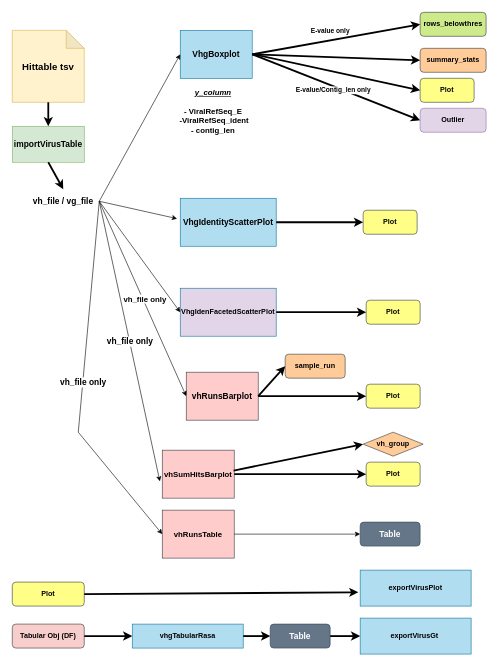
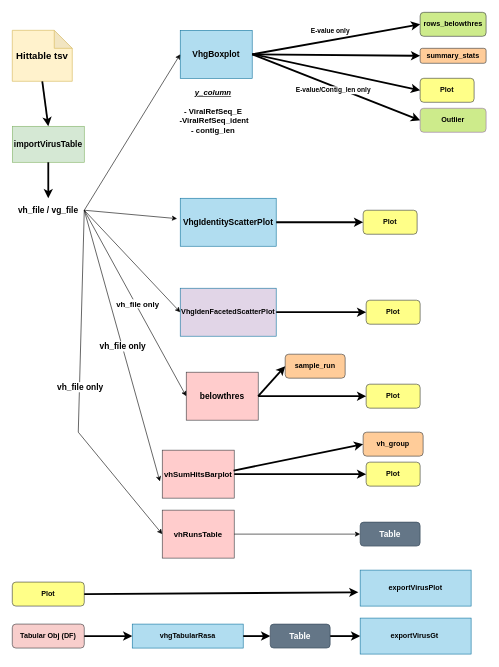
node "summary_stats": size 66x24 -> 66x15
node "Hittable tsv": size 72x72 -> 60x51
node "Outlier": fillcolor #e1d5e7 -> #cdeb8b
node "vh_file / vg_file": moved (63, 201) -> (48, 210)
node "vhRunsBarplot": label "vhRunsBarplot" -> "belowthres"
node "vh_group": shape diamond -> rounded rectangle
